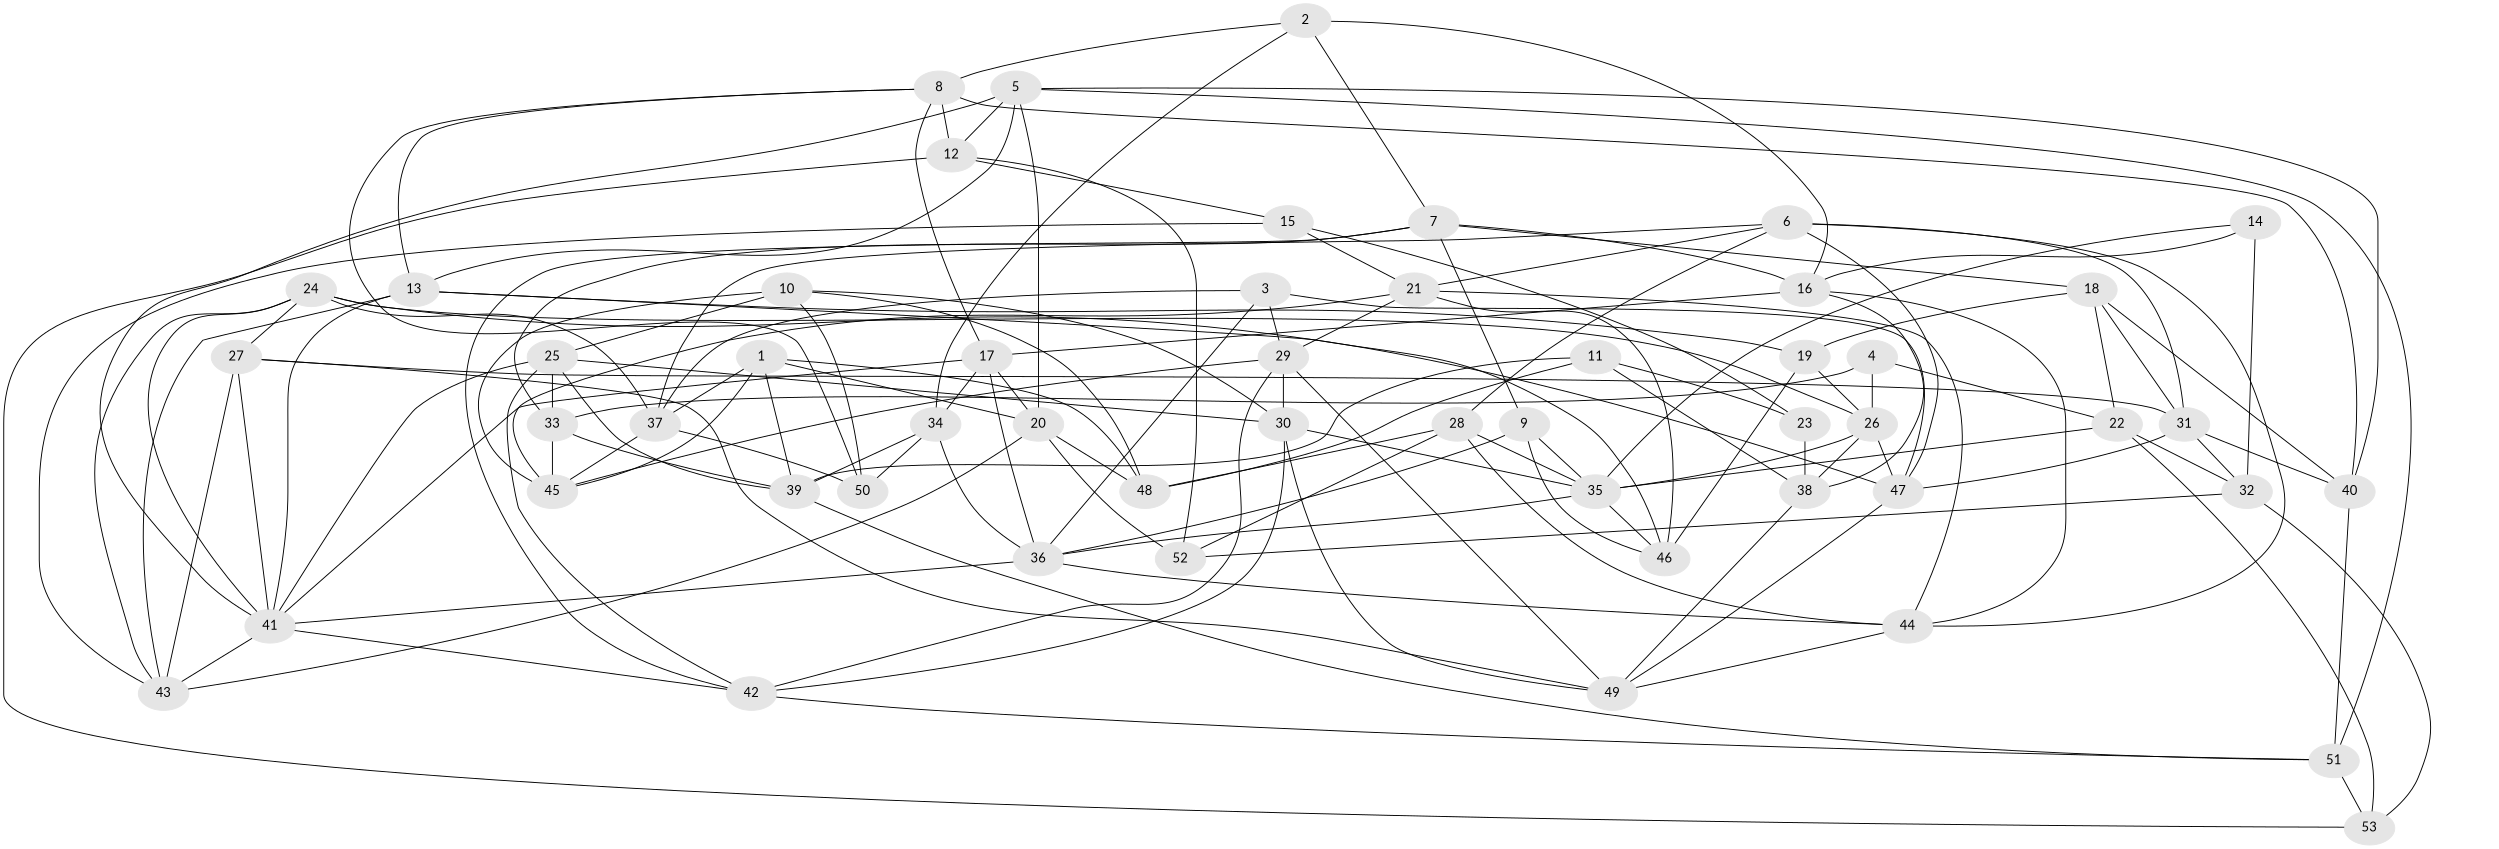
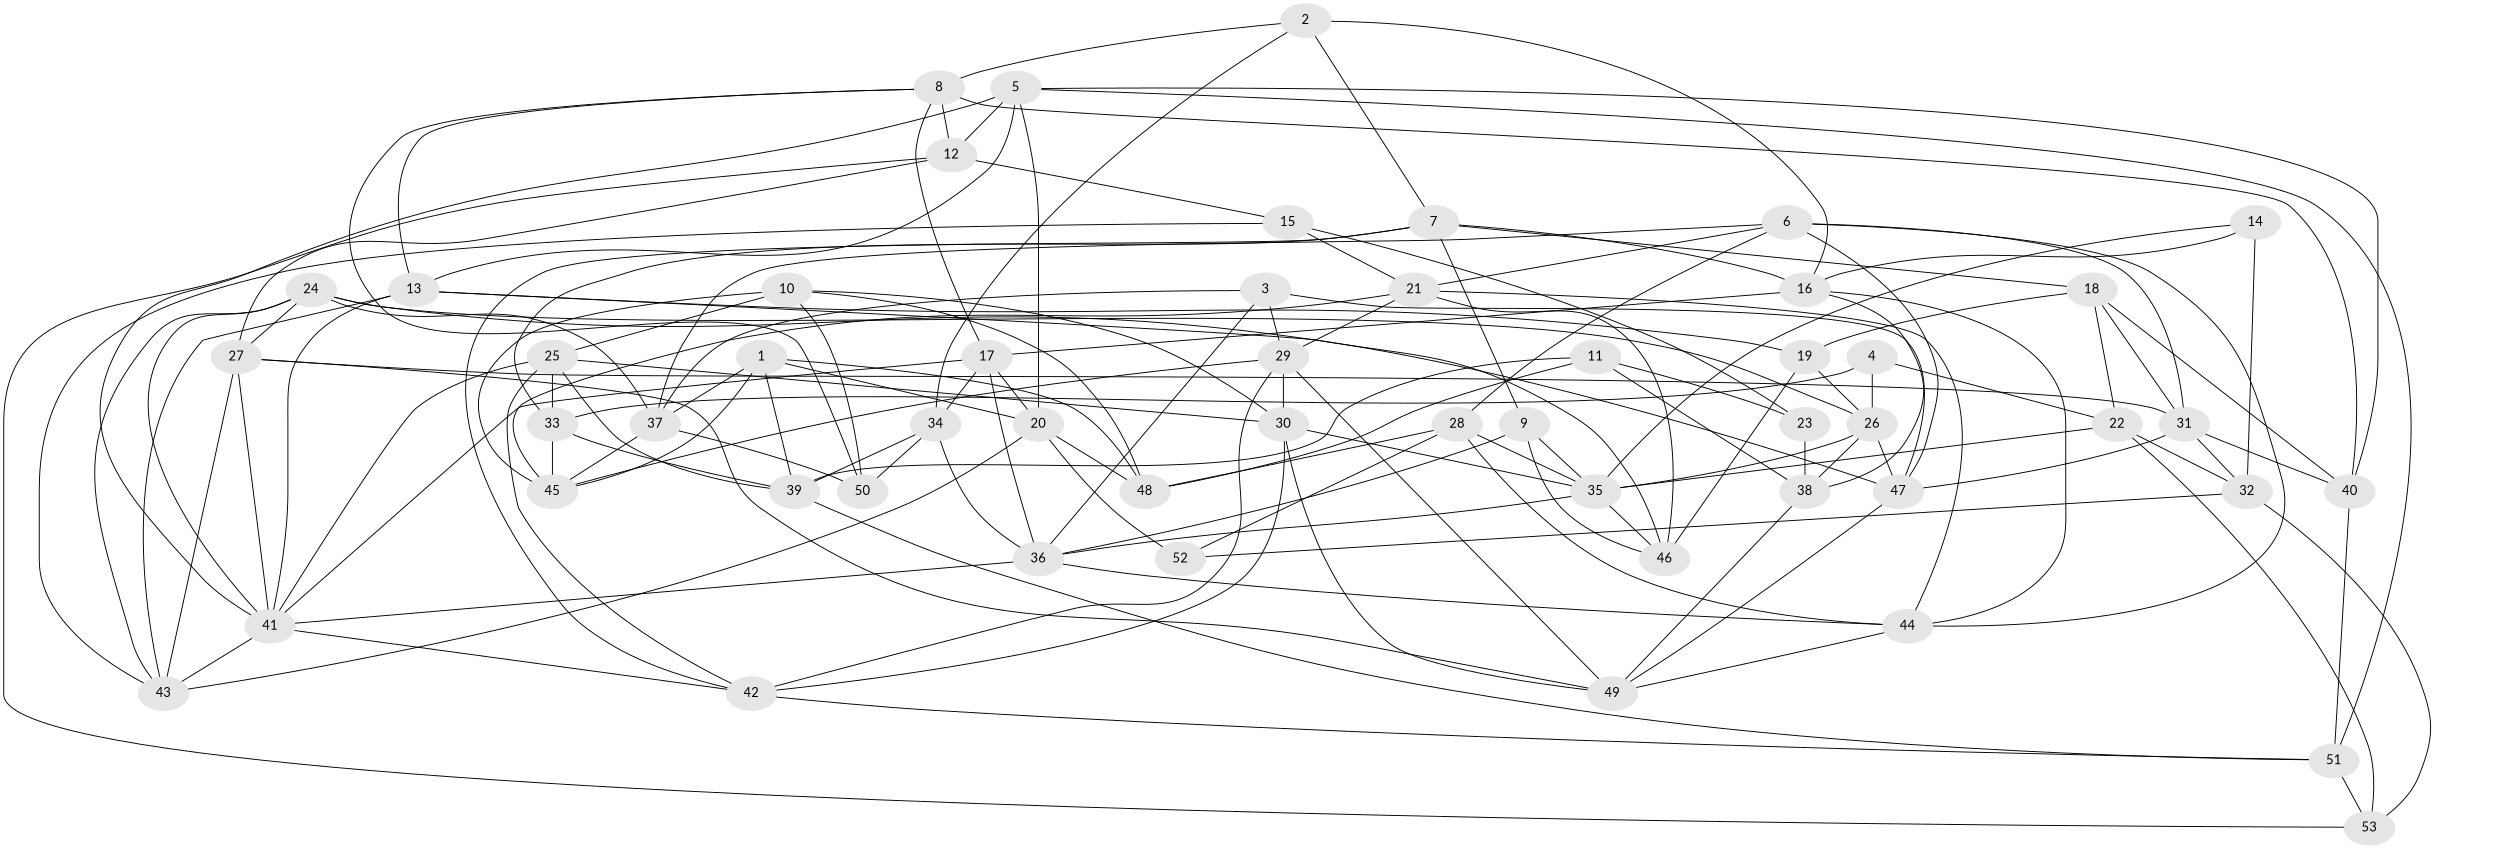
edge "12" -- "52": now "12" -- "27"
